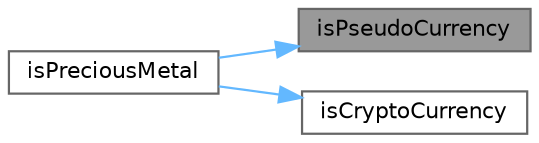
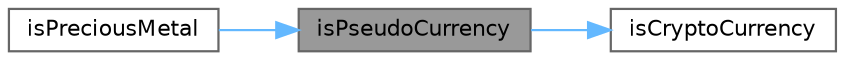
edge "isPreciousMetal" -> "isCryptoCurrency": now "isPseudoCurrency" -> "isCryptoCurrency"
